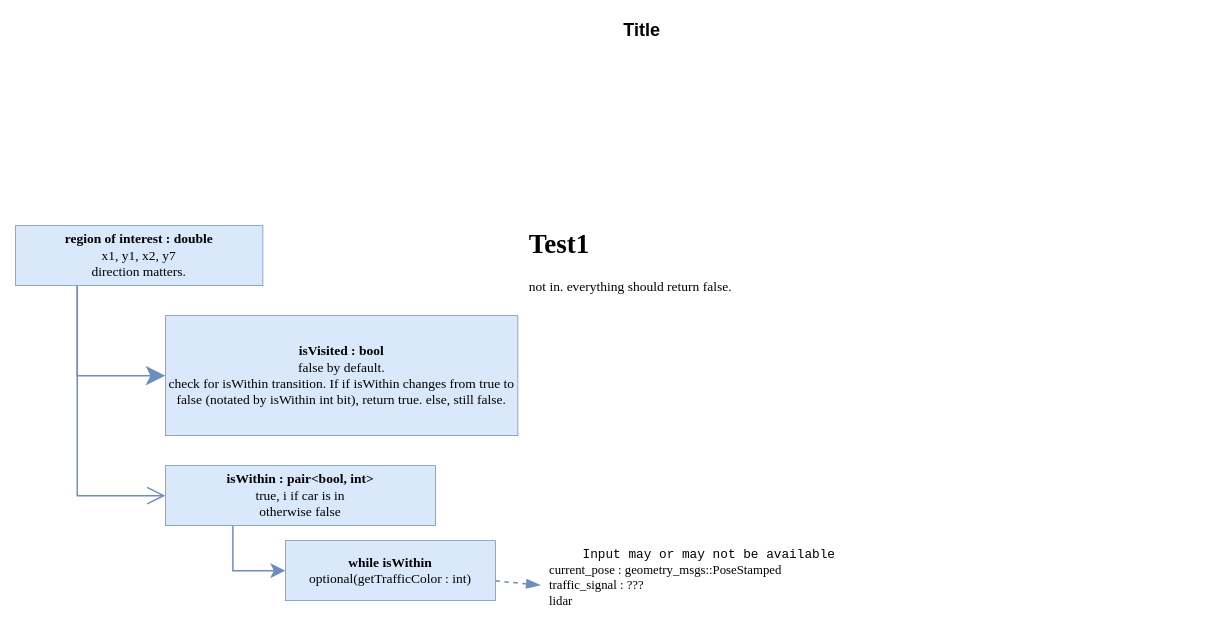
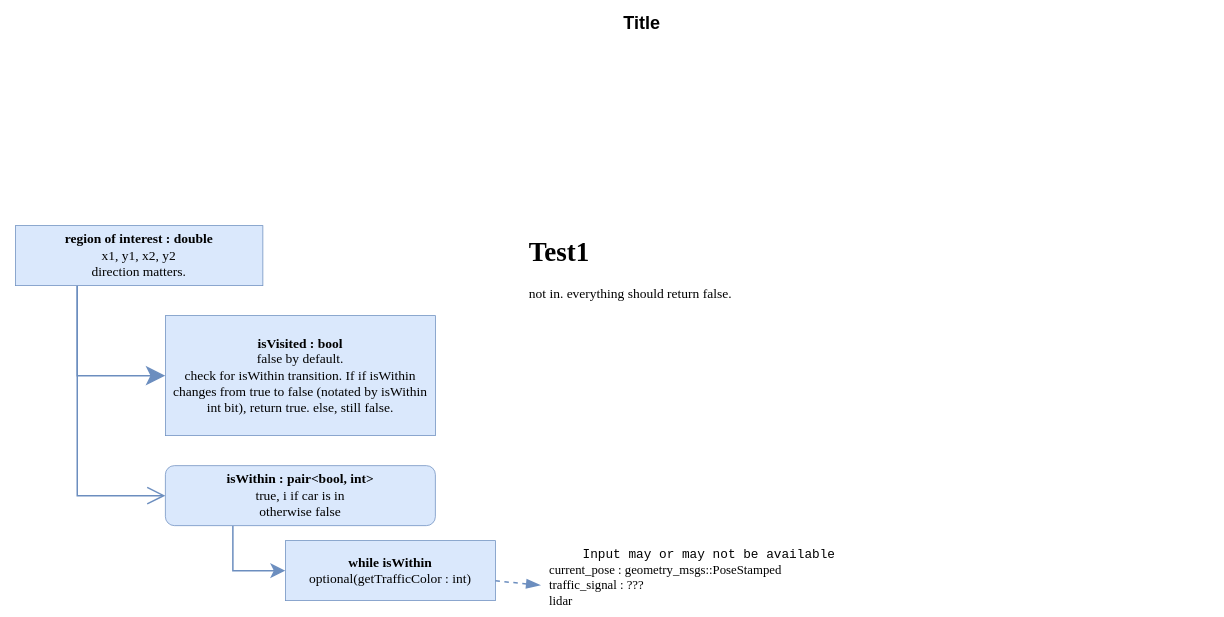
node "Title": moved (642, 30) -> (642, 23)
node "region of interest : double x1, y1, x2, y7 direction matters.": label "region of interest : double x1, y1, x2, y7 direction matters." -> "region of interest : double x1, y1, x2, y2 direction matters."
node "Test1not in. everything should return false.": moved (664, 267) -> (664, 274)
node "isVisited : bool false by default. check for isWithin transition. If if isWithin changes from true to false (notated by isWithin int bit), return true. else, still false.": size 353x120 -> 270x120
node "isWithin : pair<bool, int> true, i if car is in otherwise false": shape rectangle -> rounded rectangle
